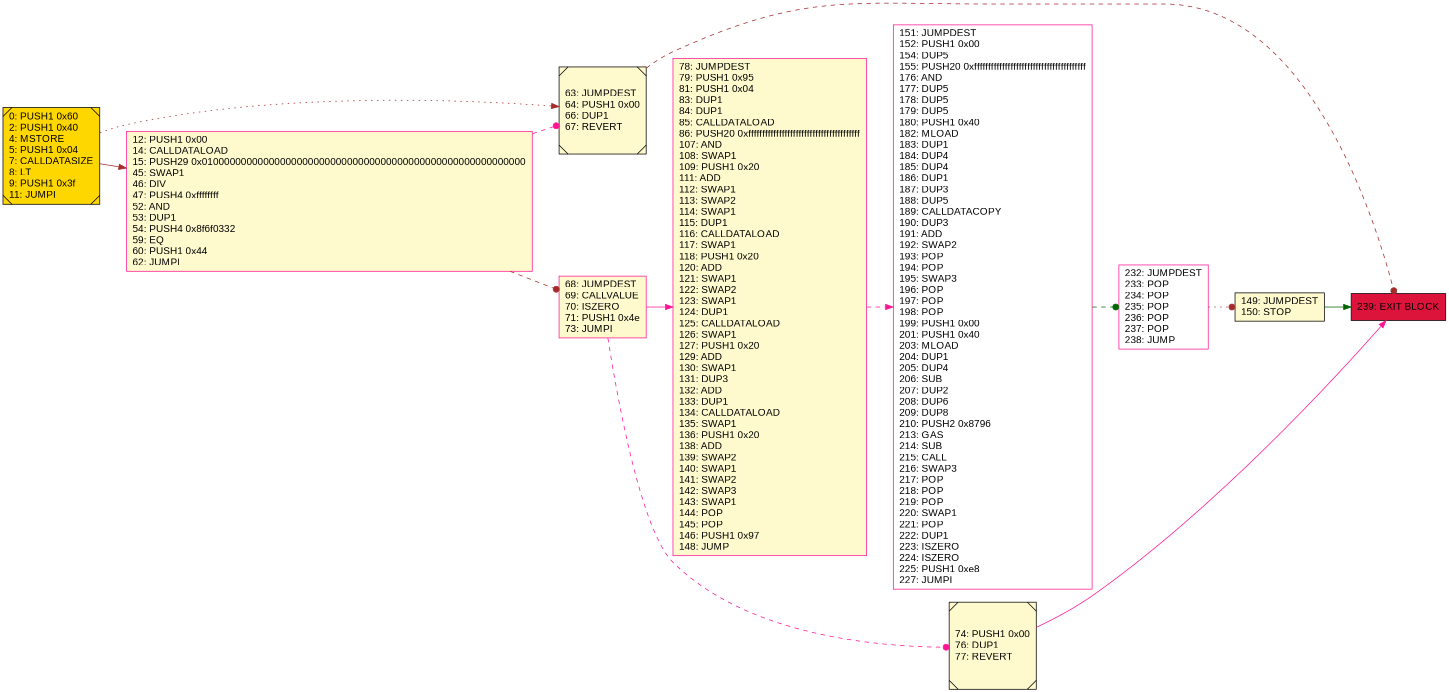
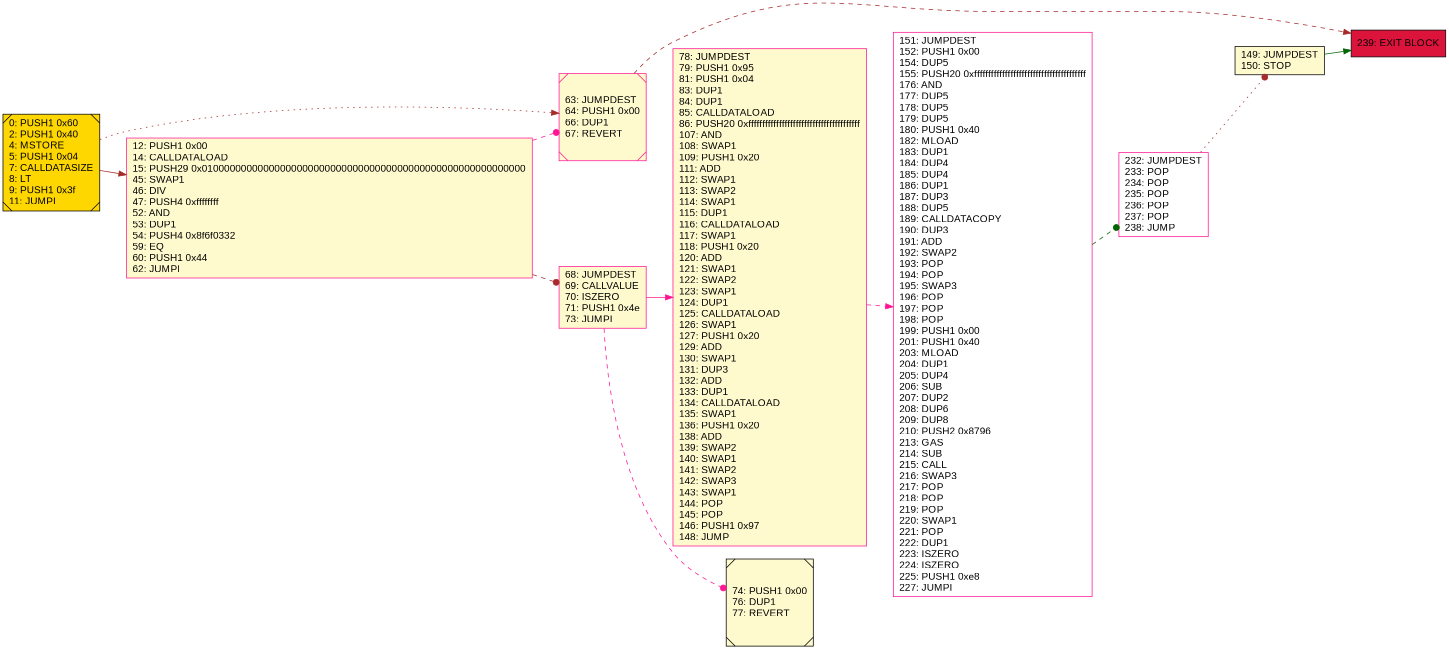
edge "63: JUMPDEST 64: PUSH1 0x00 66: DUP1 67: REVERT" -> "239: EXIT BLOCK": arrowhead dot -> normal
node "63: JUMPDEST 64: PUSH1 0x00 66: DUP1 67: REVERT": color black -> deeppink
edge "74: PUSH1 0x00 76: DUP1 77: REVERT" -> "239: EXIT BLOCK": removed
